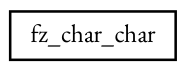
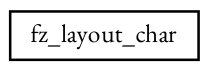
node "fz_char_char": label "fz_char_char" -> "fz_layout_char"
